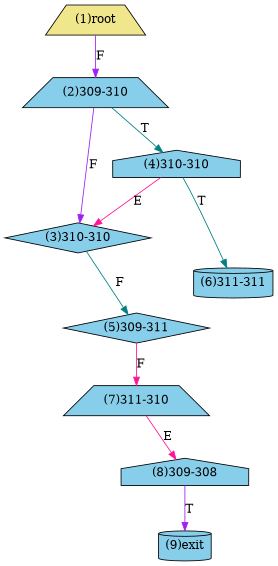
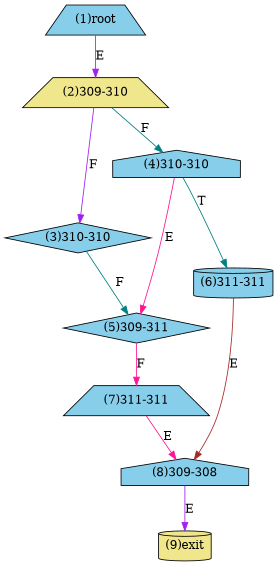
node "(1)root": fillcolor khaki -> skyblue
edge "(1)root" -> "(2)309-310": label "F" -> "E"
node "(2)309-310": fillcolor skyblue -> khaki
edge "(2)309-310" -> "(4)310-310": label "T" -> "F"
edge "(4)310-310" -> "(3)310-310": now "(4)310-310" -> "(5)309-311"
edge "(6)311-311" -> "(8)309-308": added, label "E"
node "(7)311-310": label "(7)311-310" -> "(7)311-311"
edge "(8)309-308" -> "(9)exit": label "T" -> "E"
node "(9)exit": fillcolor skyblue -> khaki
